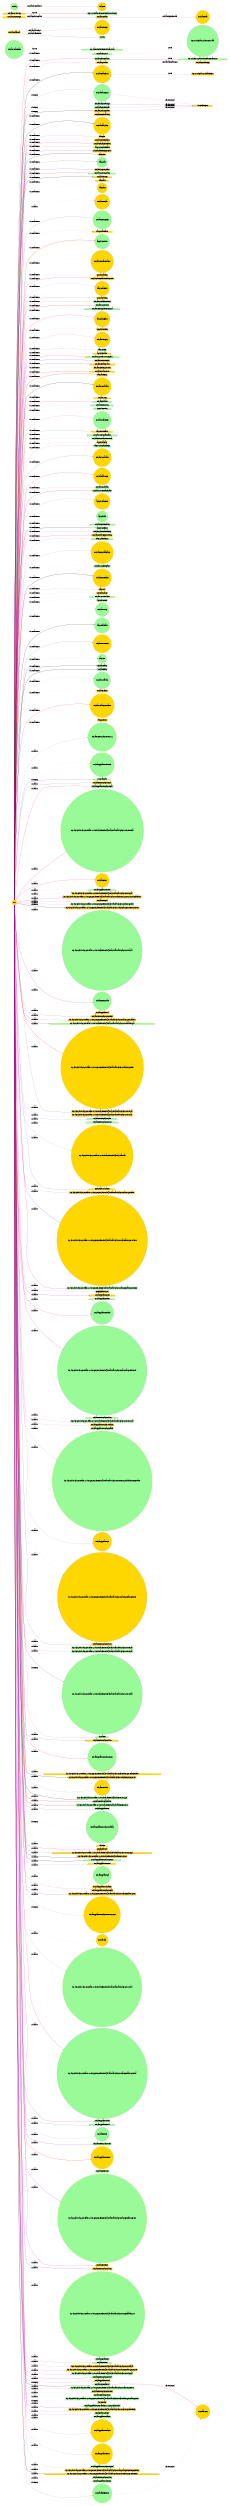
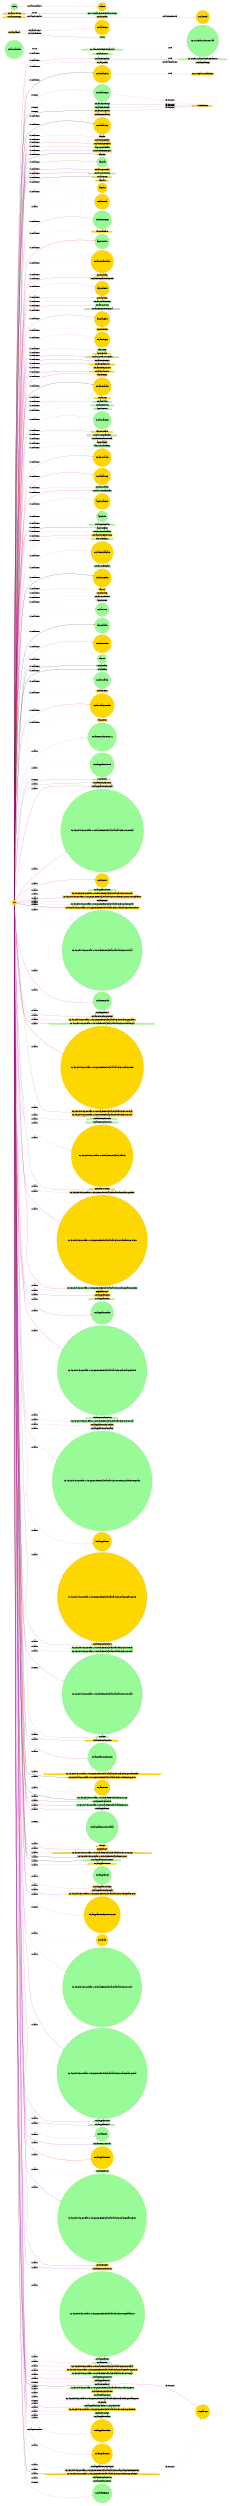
node "omtd-share:KeywordExtraction": shape house -> note
node "omtd-share:Application_pls_xml": shape house -> box
edge "NULL" -> "omtd-share:Application_tei_xml": label "owl:hasValue" -> "omtd-share:performsOperation"
